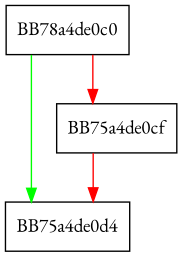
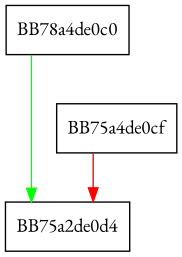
edge "BB78a4de0c0" -> "BB75a4de0cf": removed
node "BB75a4de0d4": label "BB75a4de0d4" -> "BB75a2de0d4"
